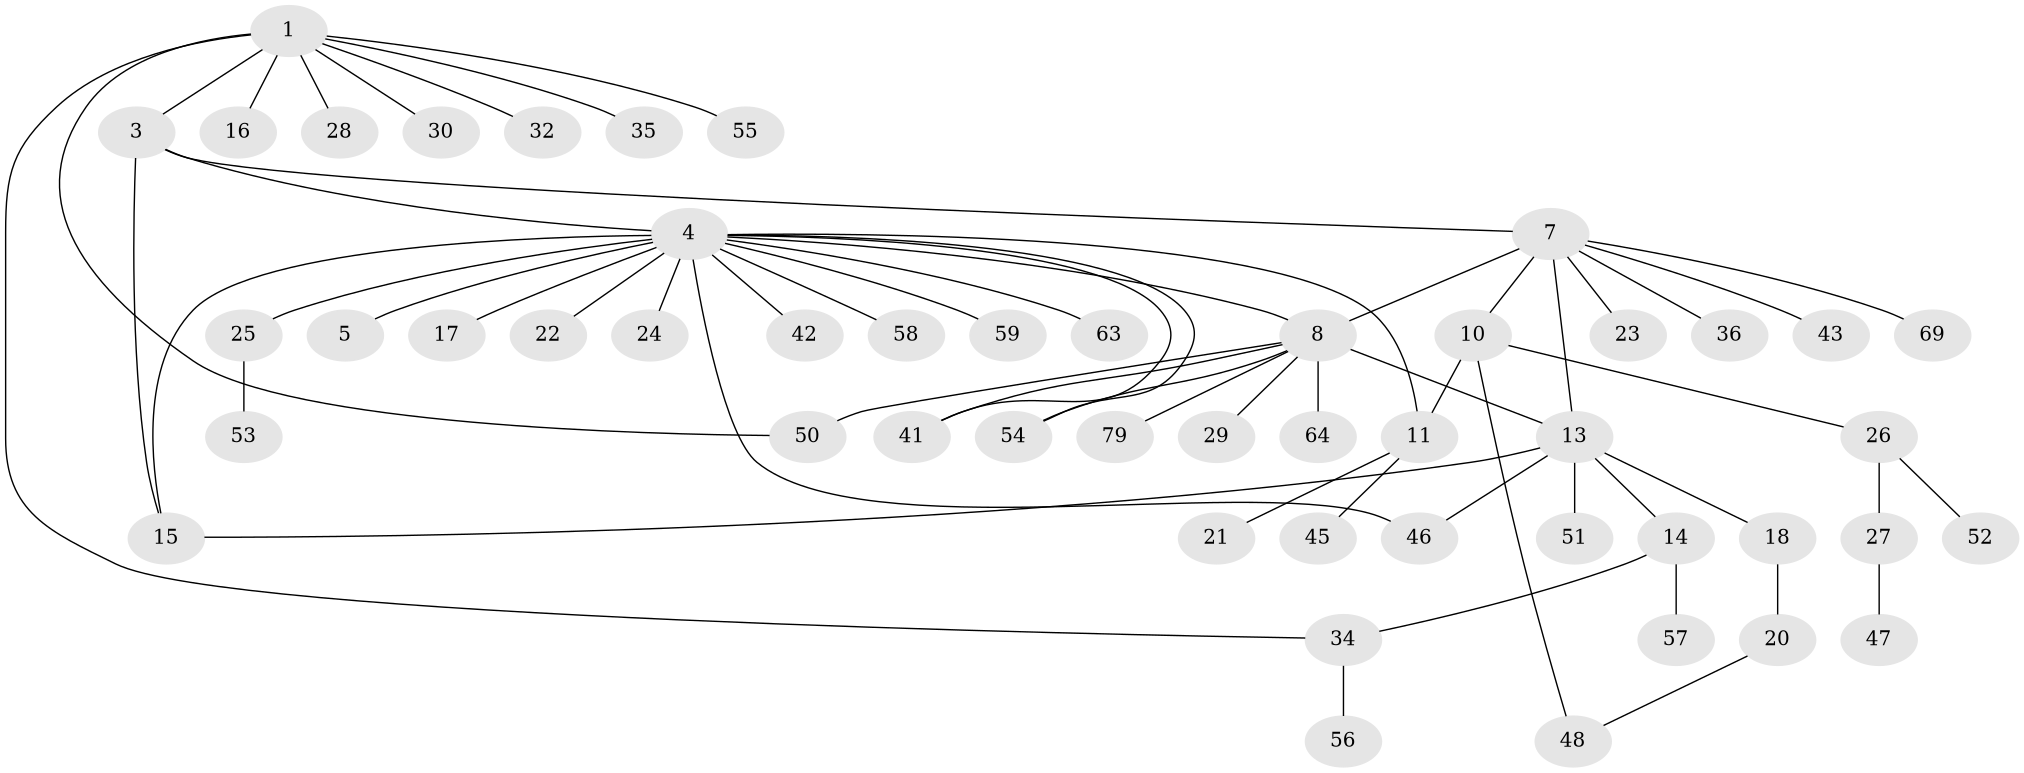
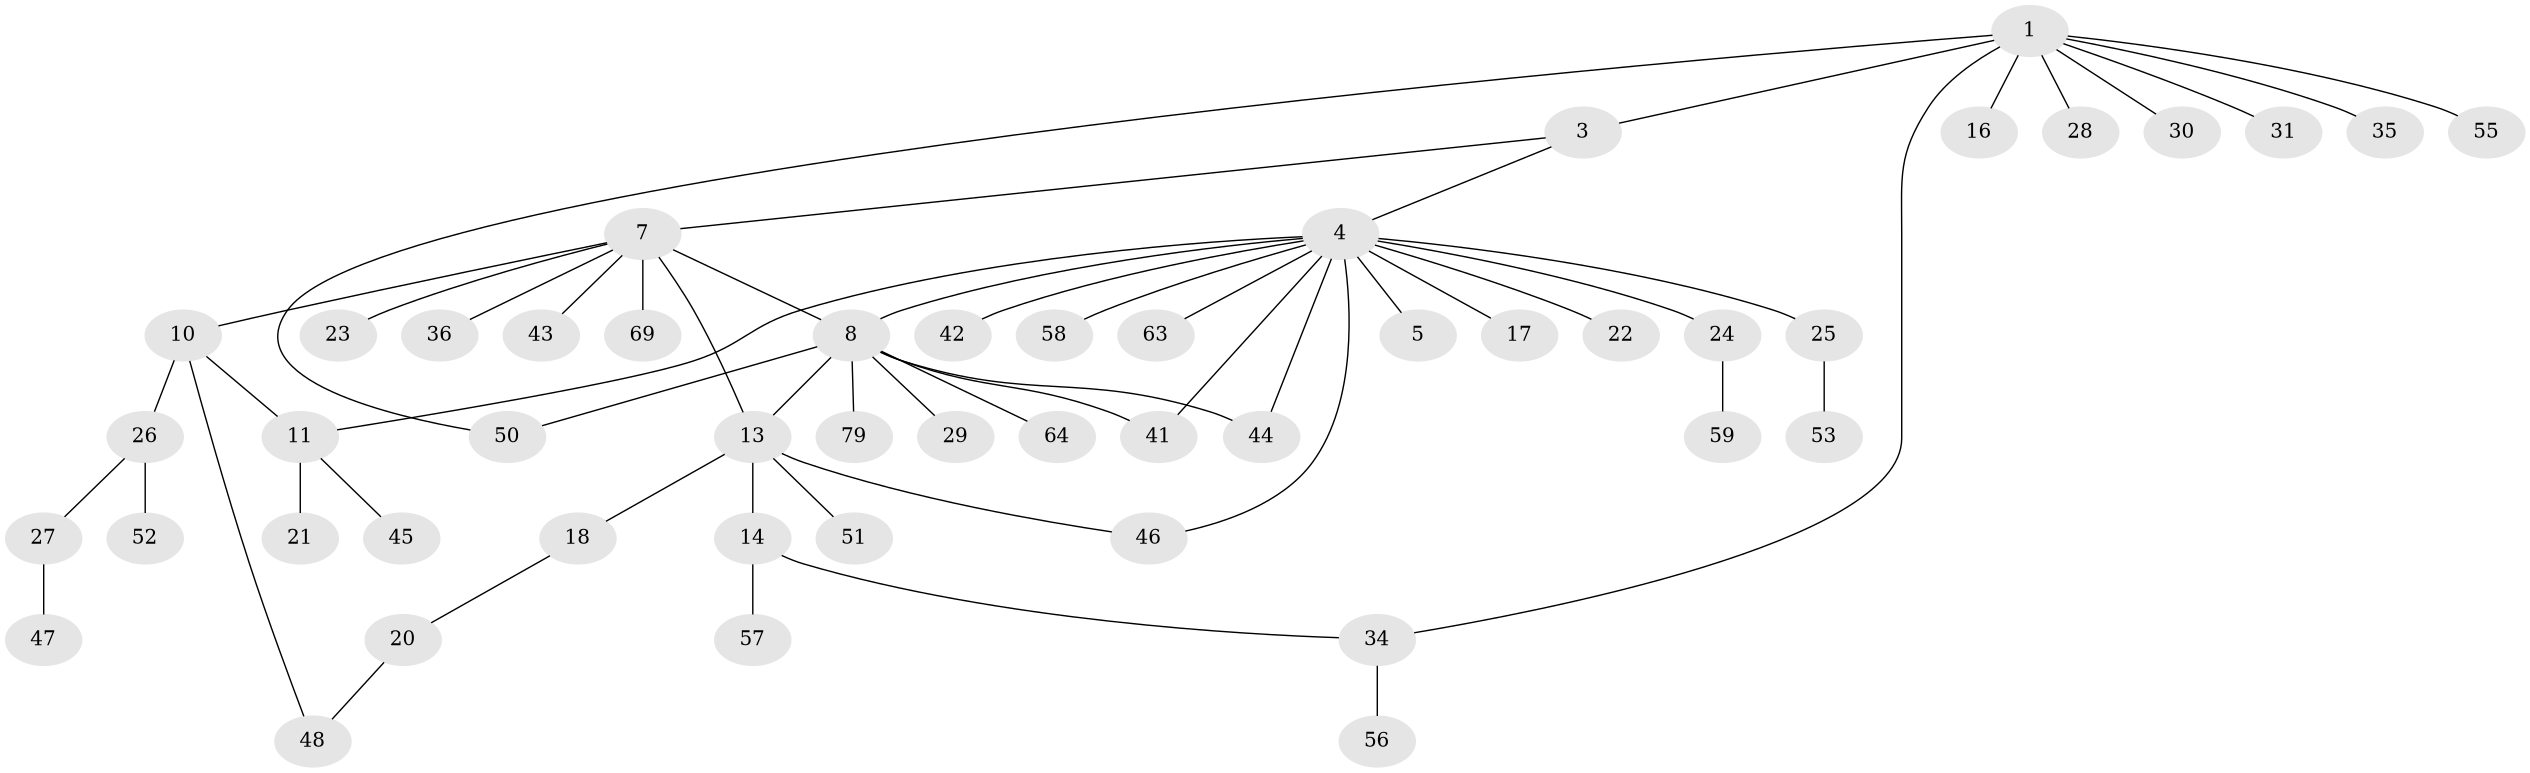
node "32": label "32" -> "31"
edge "4" -- "59": now "24" -- "59"
node "54": label "54" -> "44"
node "15": removed
